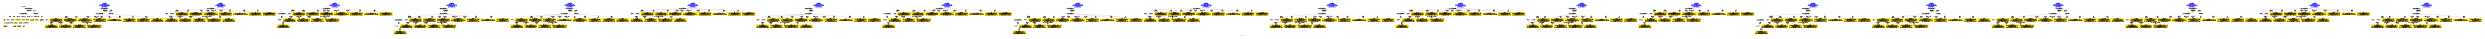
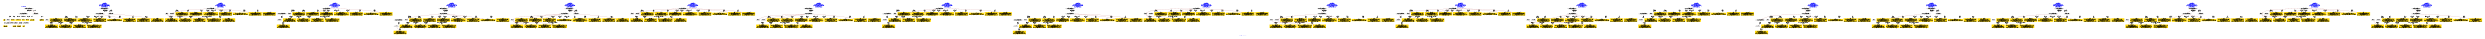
node "object_no": removed
